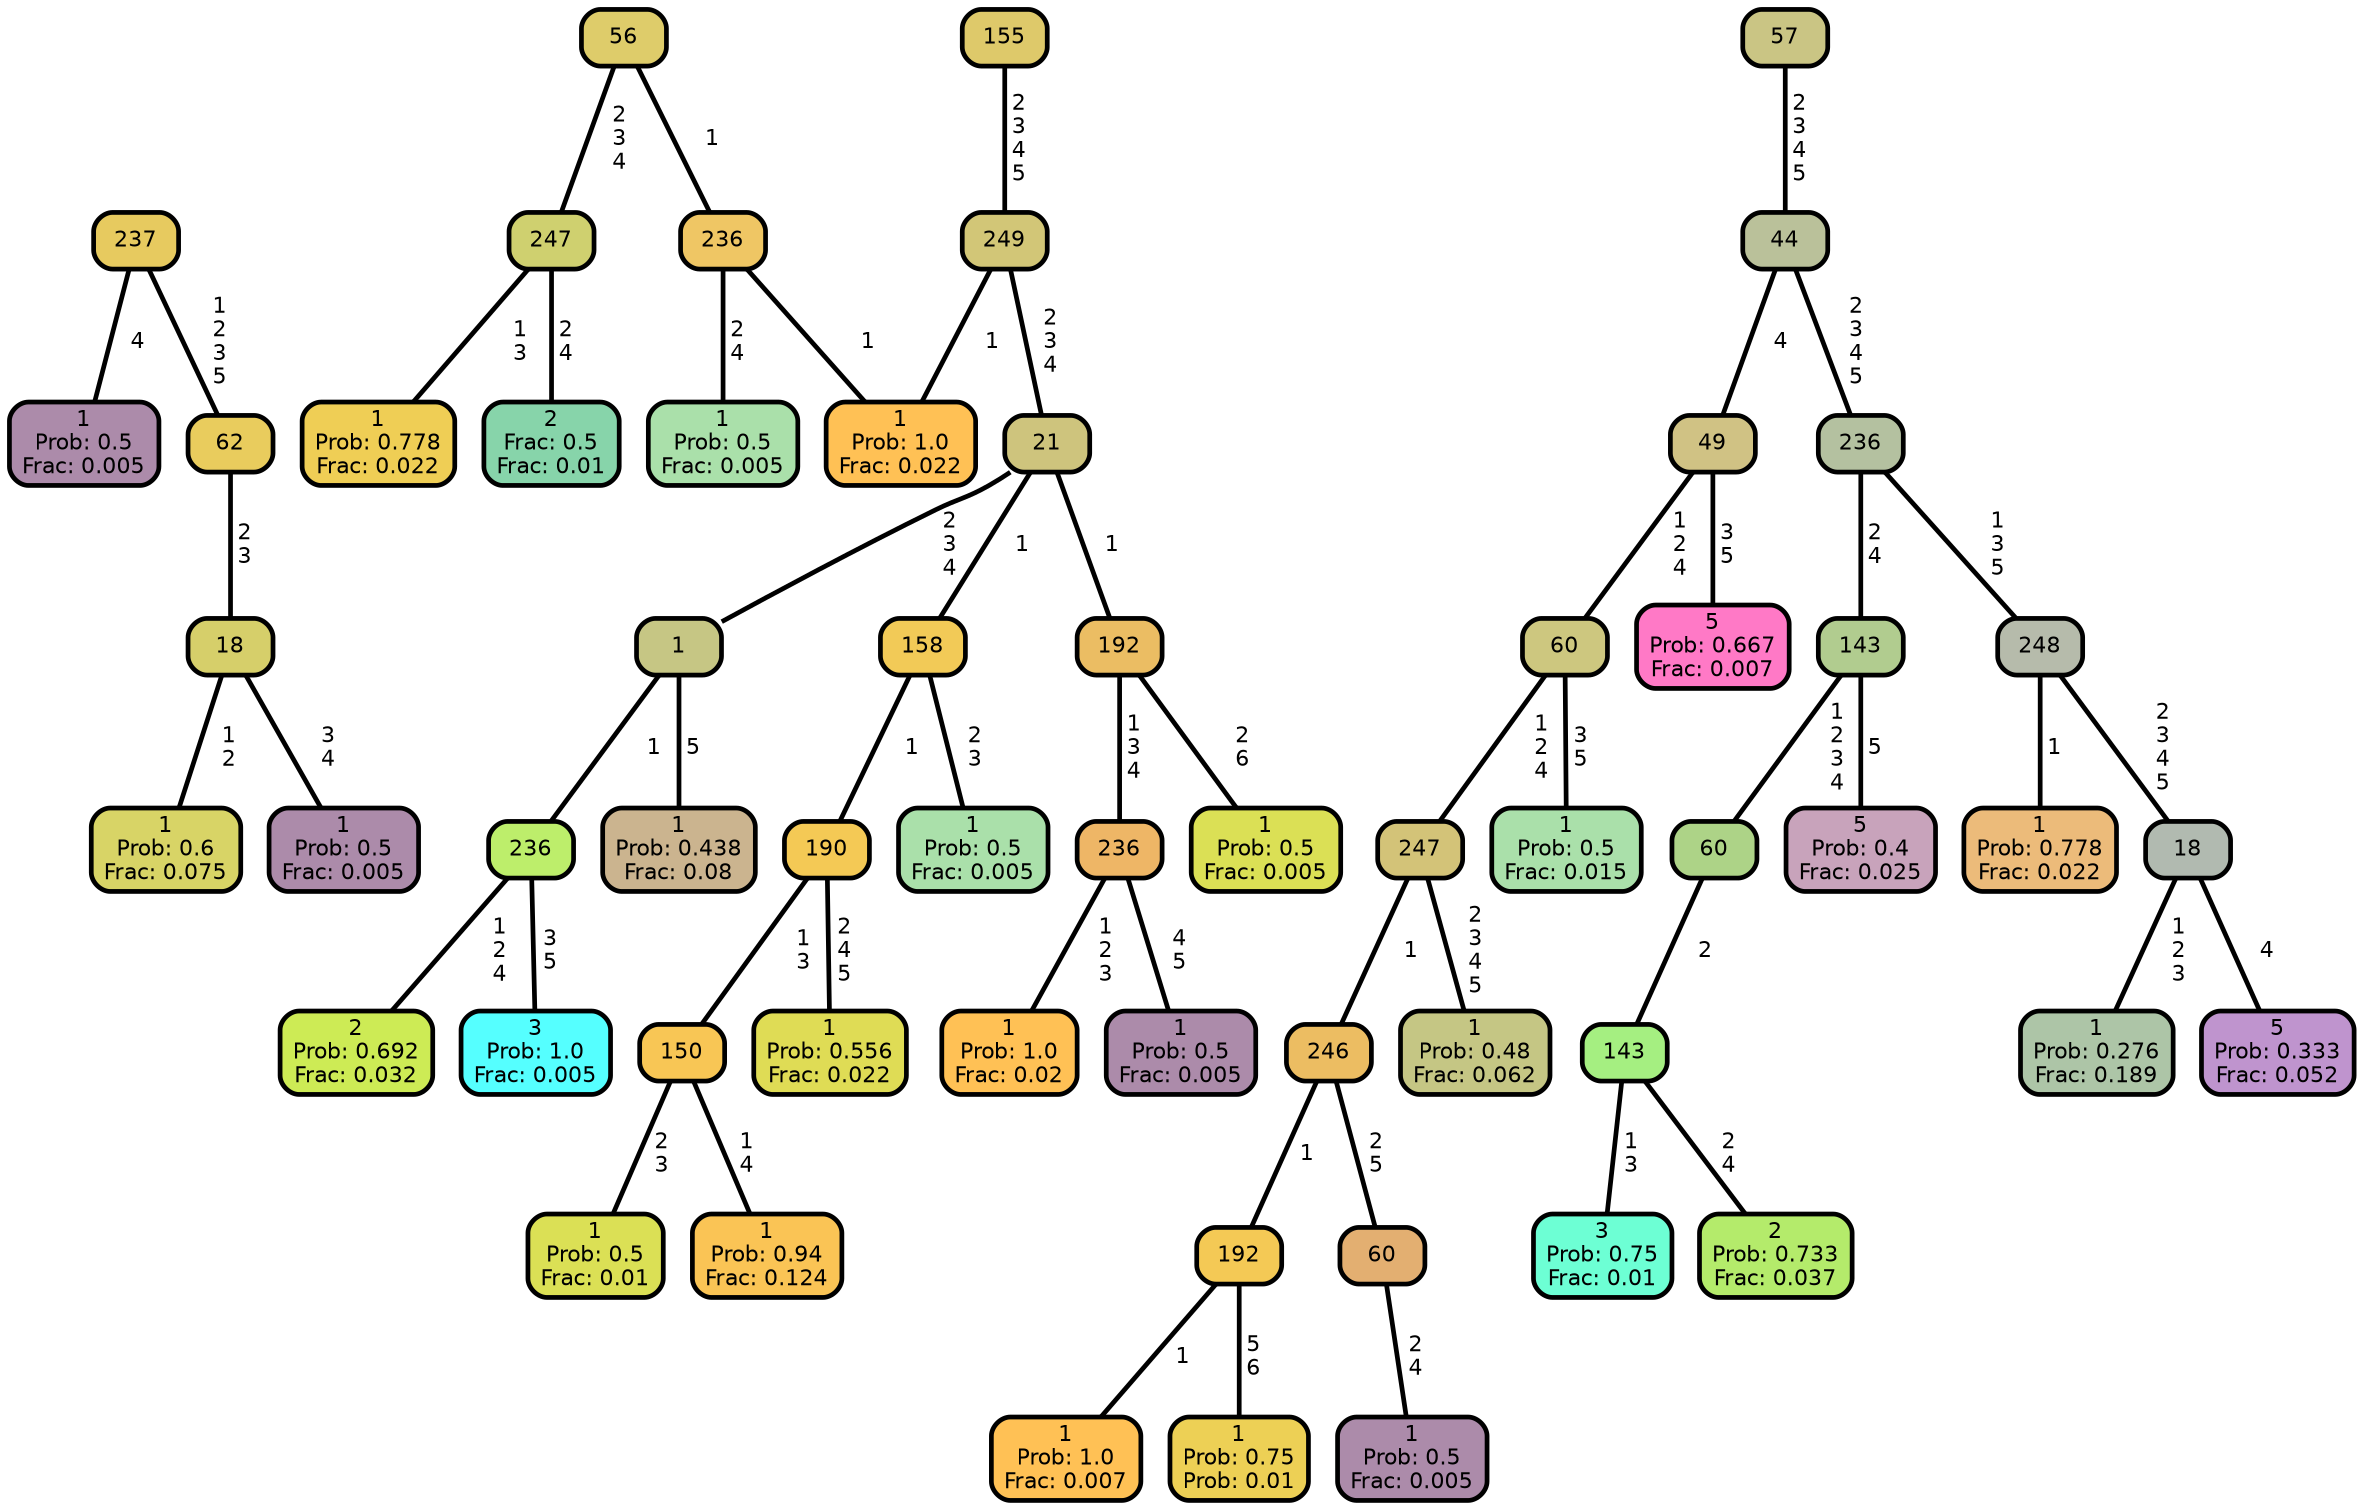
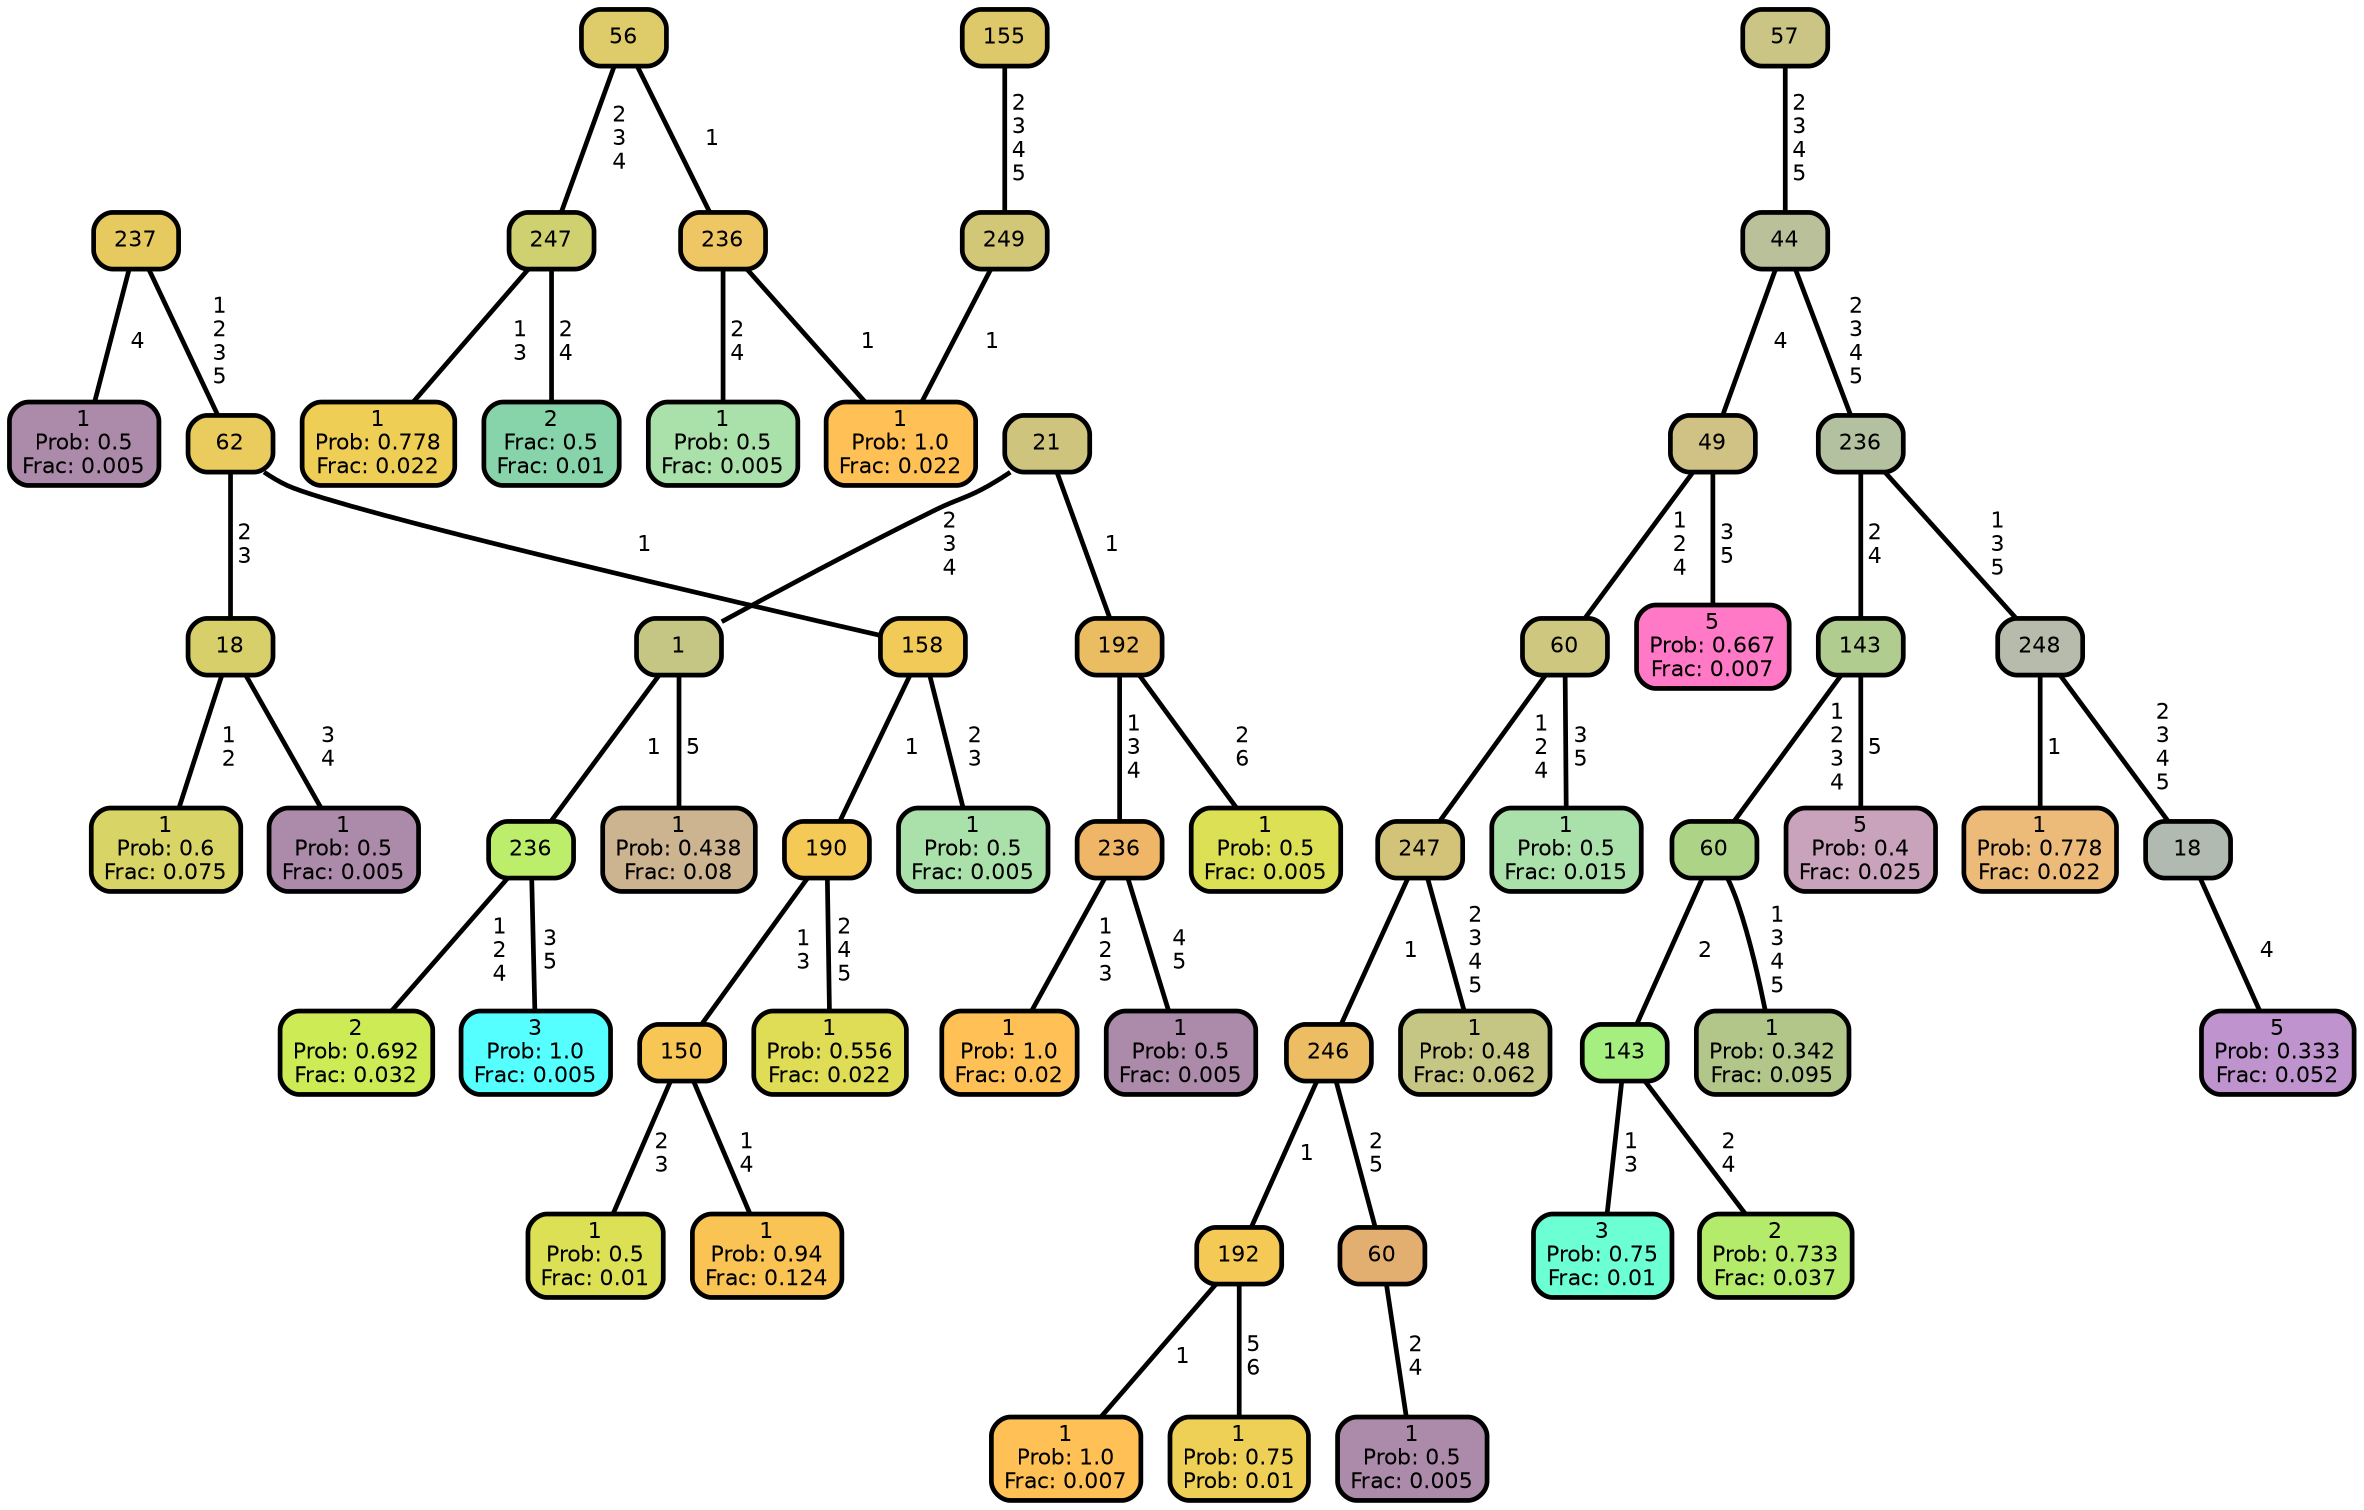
edge "249" -- "21": removed, label "2 3 4"
edge "21" -- "158": now "62" -- "158"
node "1 Prob: 0.342 Frac: 0.095": added
node "1 Prob: 0.276 Frac: 0.189": removed
